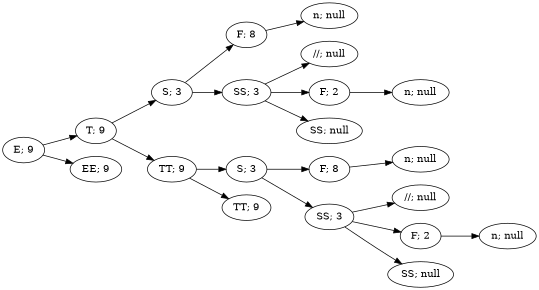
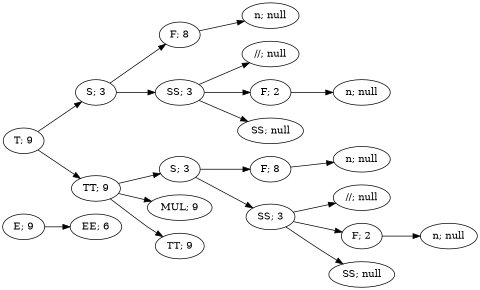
edge "E; 9" -> "T; 9": removed
node "EE; 9": label "EE; 9" -> "EE; 6"
node "MUL; 9": added
